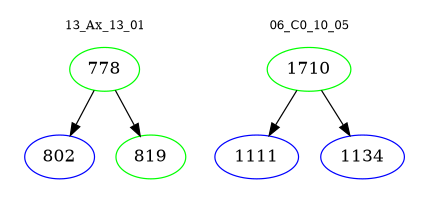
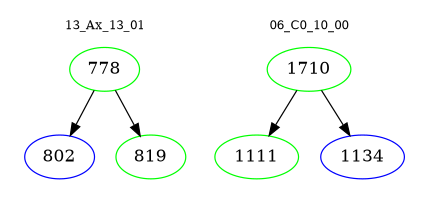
cluster "06_C0_10_05": label "06_C0_10_05" -> "06_C0_10_00"
node "1111": color blue -> green
